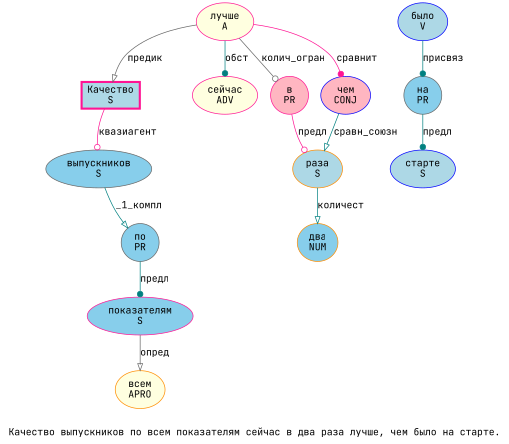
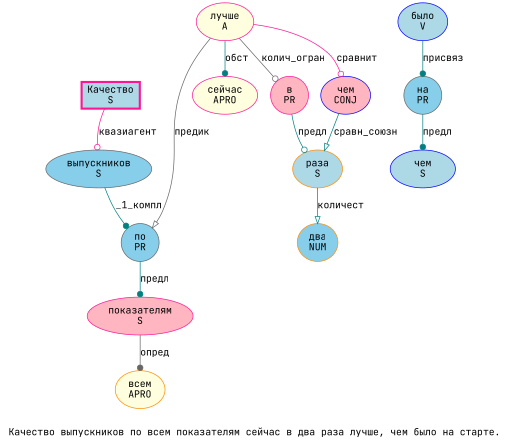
edge "лучше A" -> "чем CONJ": arrowhead dot -> odot
edge "лучше A" -> "Качество S": now "лучше A" -> "по PR"
node "сейчас ADV": label "сейчас ADV" -> "сейчас APRO"
edge "в PR" -> "раза S": color deeppink -> teal
node "старте S": label "старте S" -> "чем S"
edge "выпускников S" -> "по PR": arrowhead onormal -> dot
node "показателям S": fillcolor skyblue -> lightpink
edge "показателям S" -> "всем APRO": arrowhead onormal -> dot
